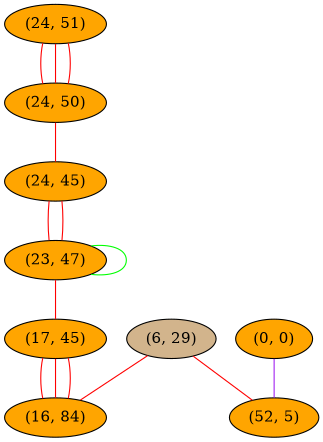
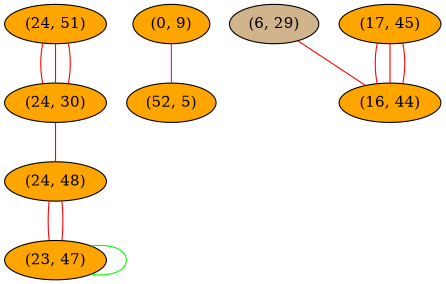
node "(24, 50)": label "(24, 50)" -> "(24, 30)"
node "(24, 45)": label "(24, 45)" -> "(24, 48)"
edge "(23, 47)" -- "(17, 45)": removed
node "(0, 0)": label "(0, 0)" -> "(0, 9)"
edge "(6, 29)" -- "(52, 5)": removed
node "(16, 84)": label "(16, 84)" -> "(16, 44)"
